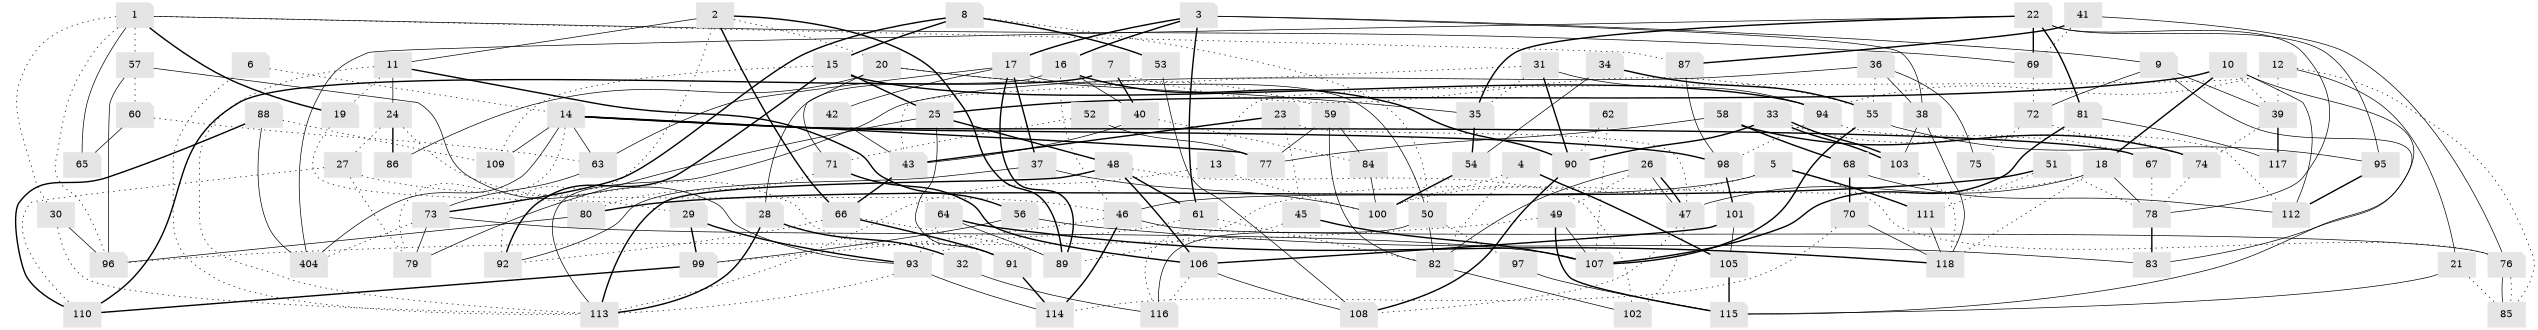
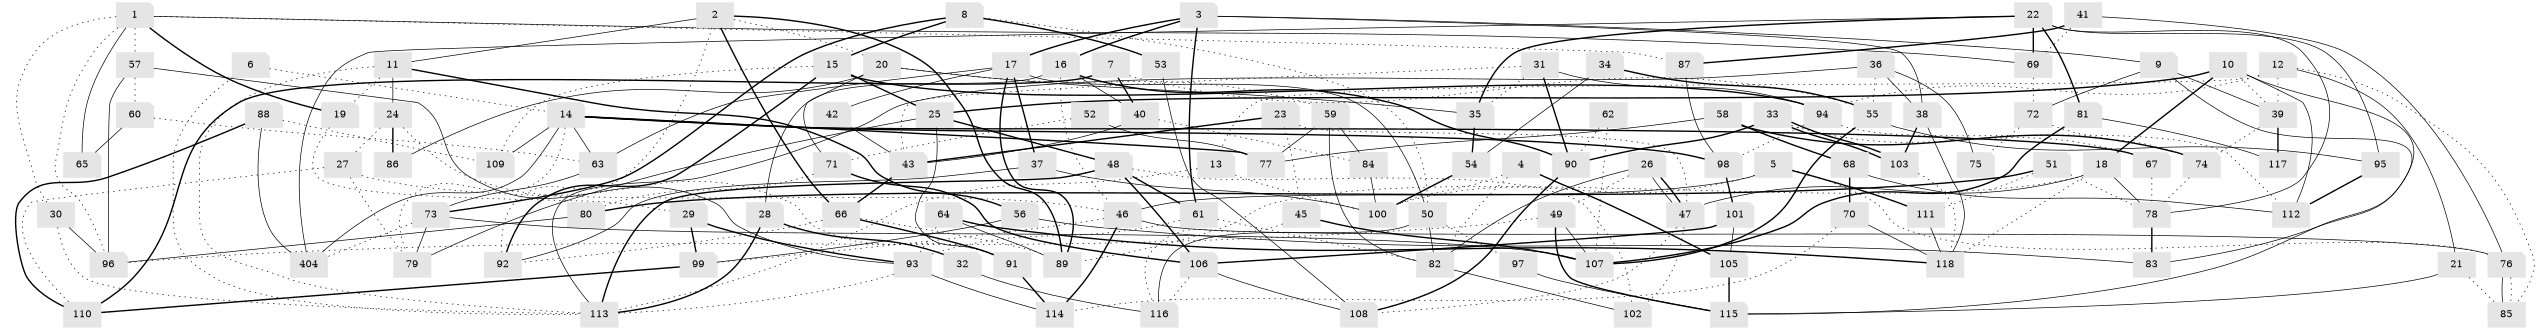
edge "38" -- "103": style solid -> bold
